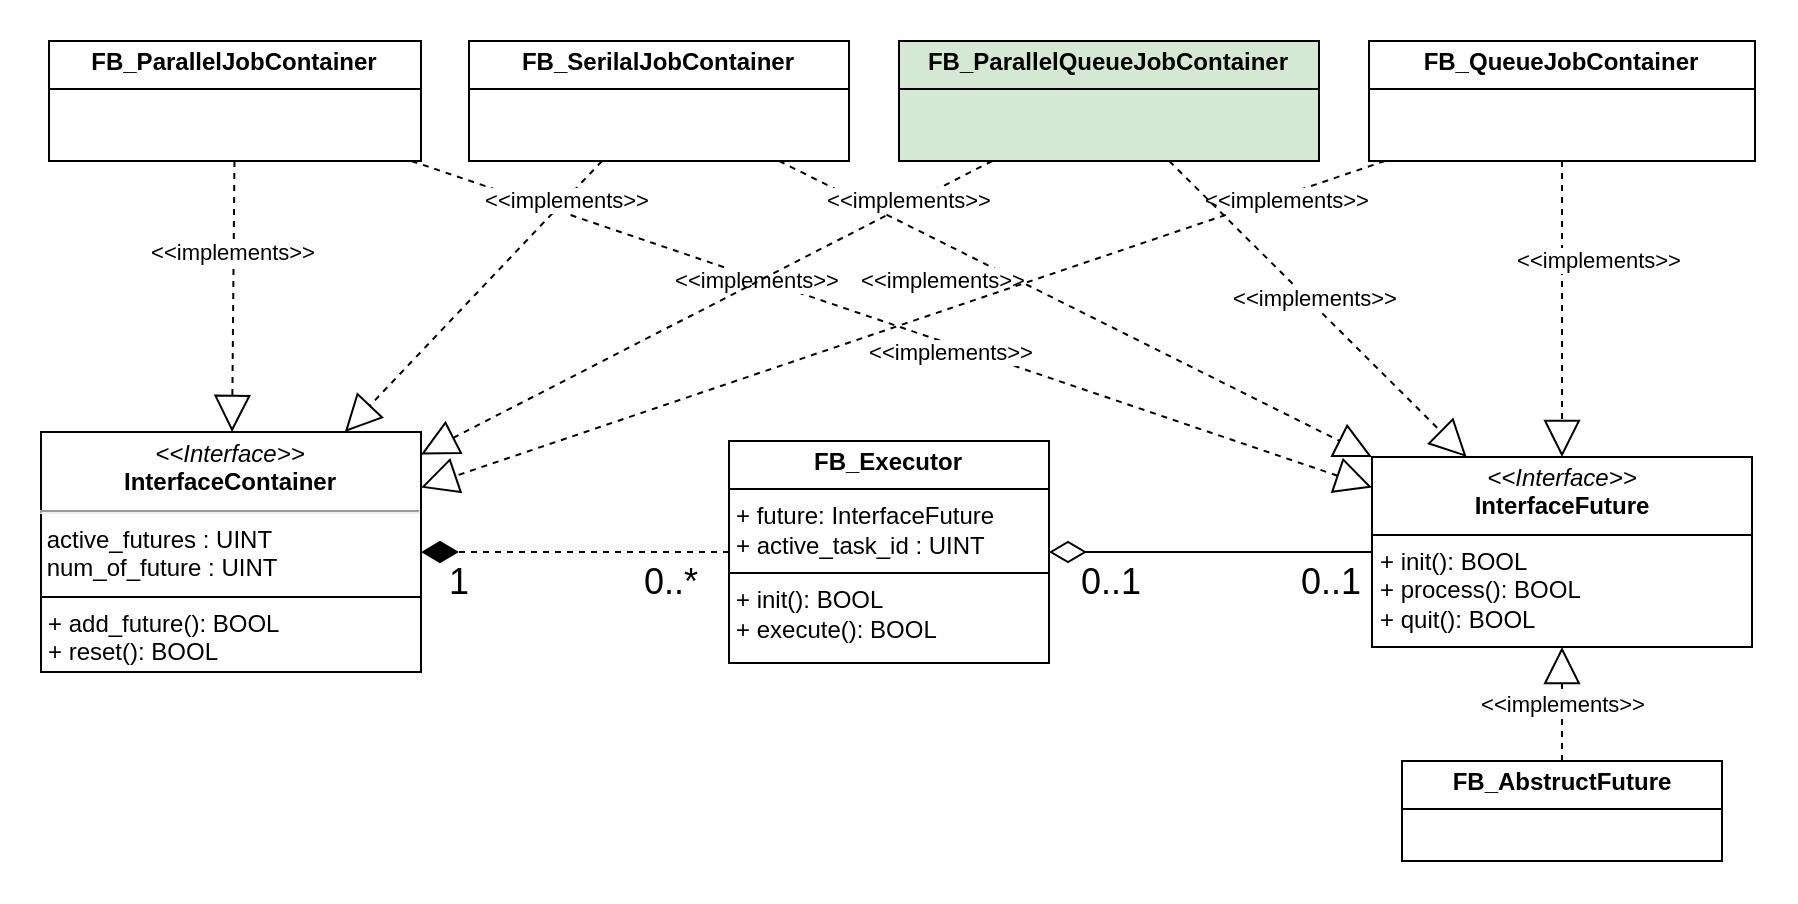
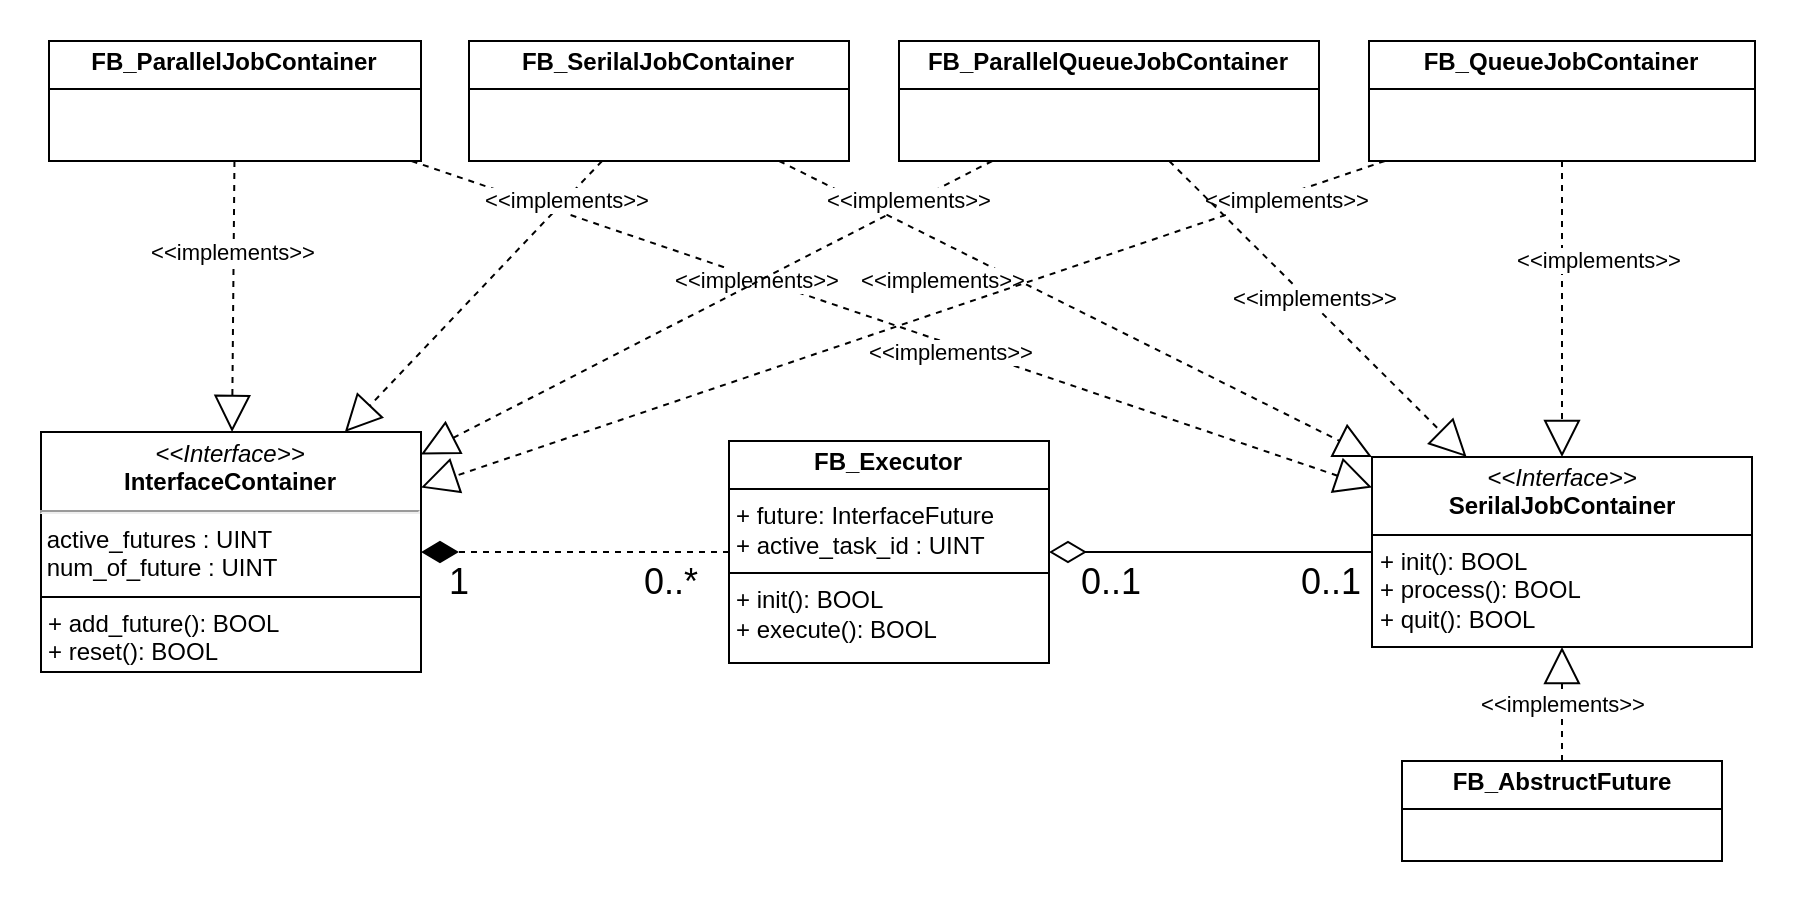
node "FB_ParallelQueueJobContainer": fillcolor #d5e8d4 -> #ffffff
node "<<Interface>> InterfaceFuture + init(): BOOL + process(): BOOL + quit(): BOOL": label "<<Interface>> InterfaceFuture + init(): BOOL + process(): BOOL + quit(): BOOL" -> "<<Interface>> SerilalJobContainer + init(): BOOL + process(): BOOL + quit(): BOOL"
